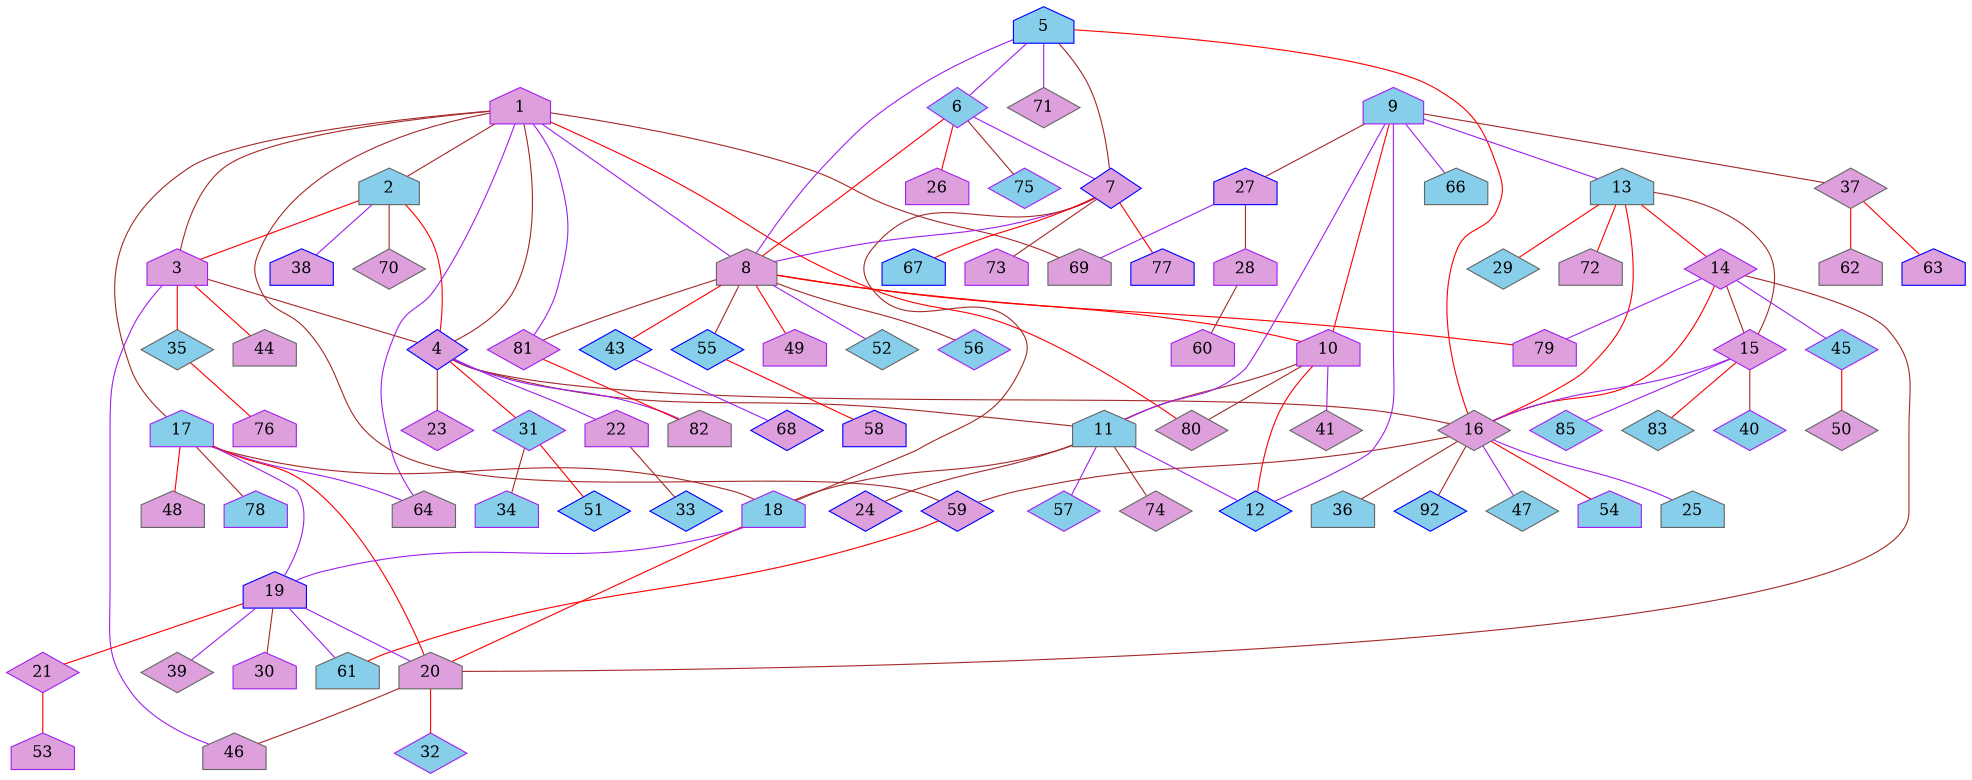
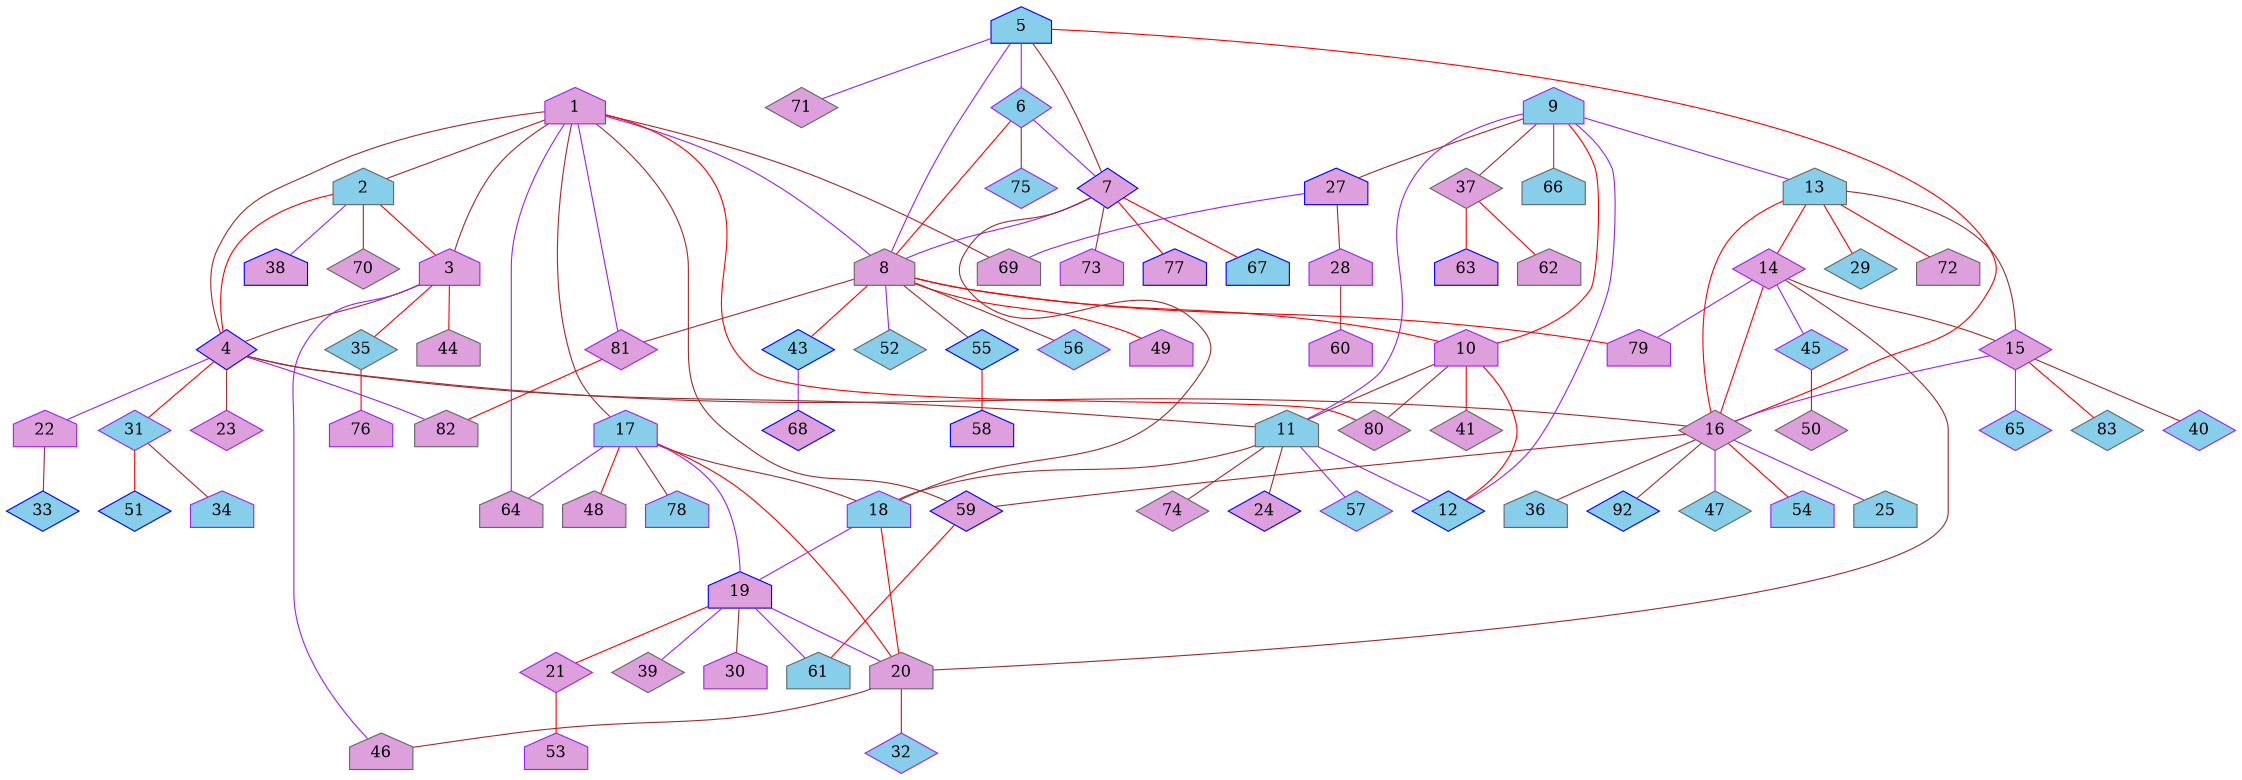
node "26": removed
edge "10" -- "41": color purple -> red
node "85": label "85" -> "65"
